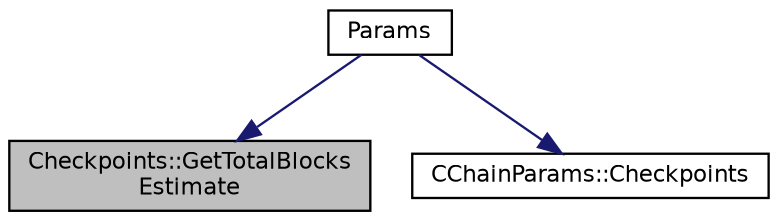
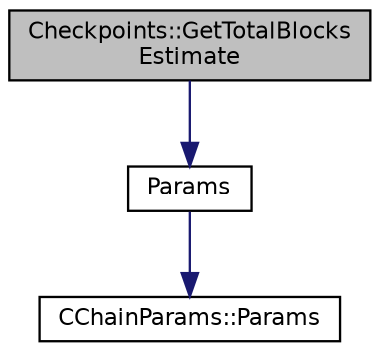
edge "Params" -> "Checkpoints::GetTotalBlocks Estimate": reversed
node "CChainParams::Checkpoints": label "CChainParams::Checkpoints" -> "CChainParams::Params"
